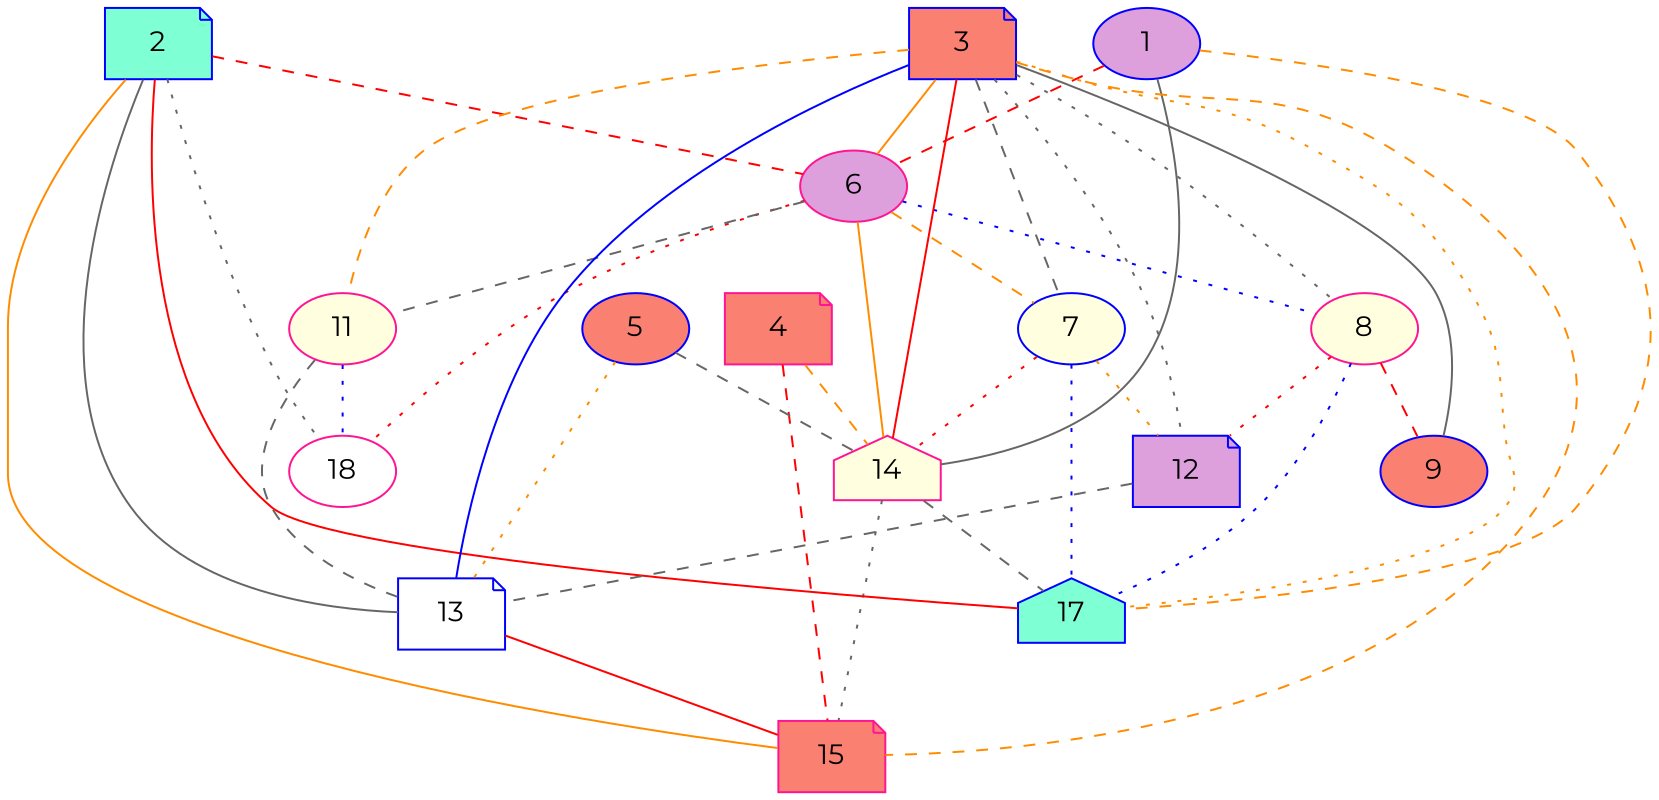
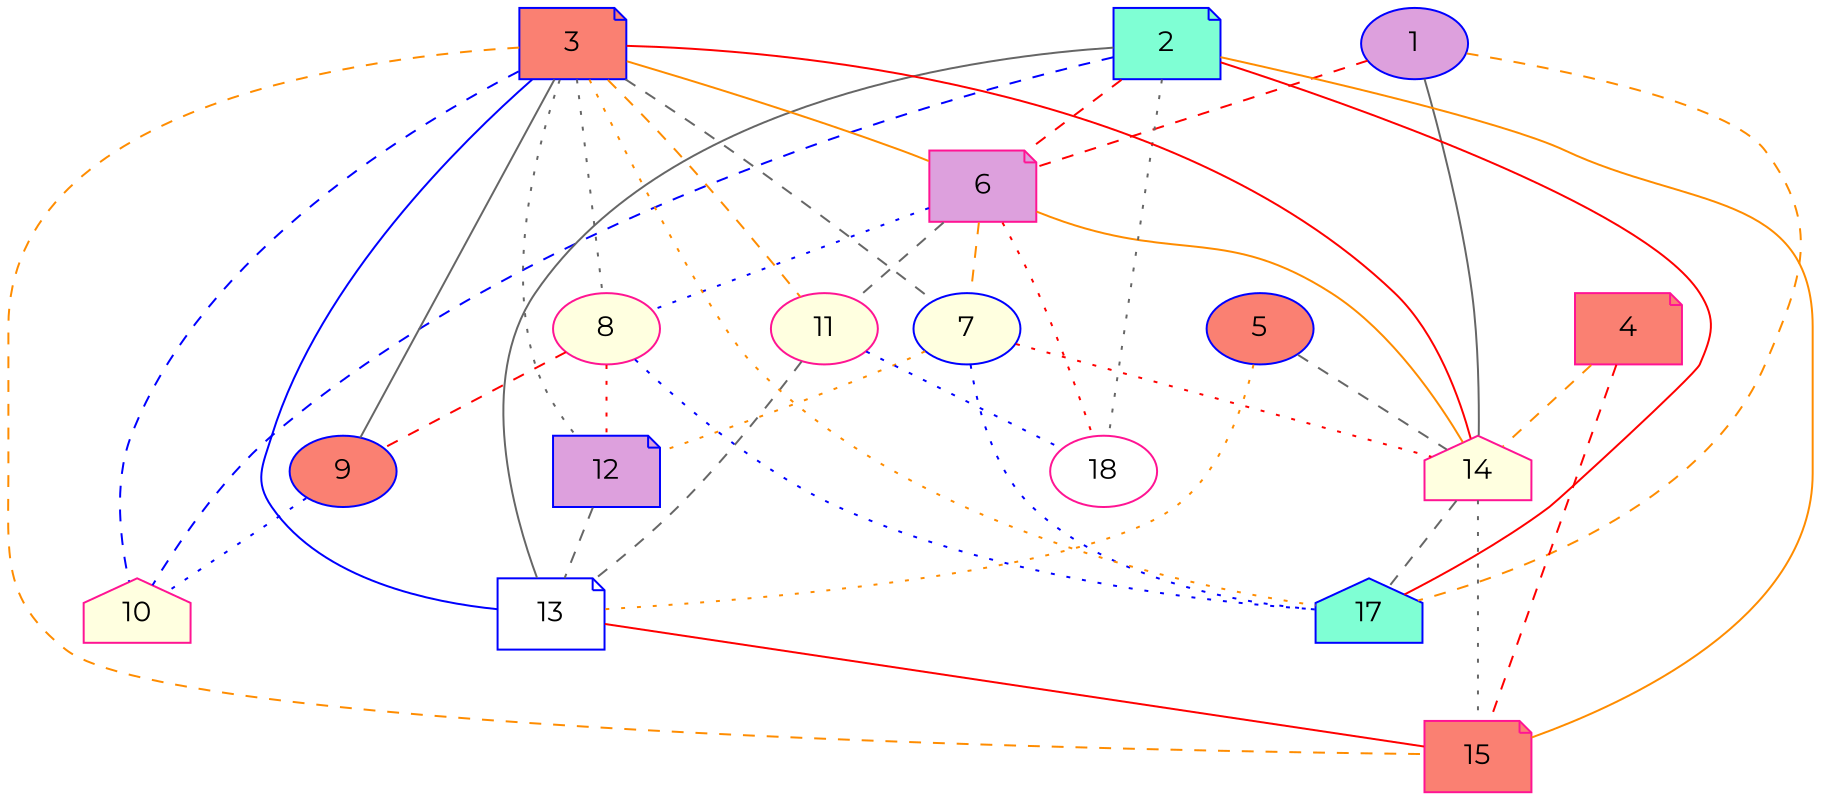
node "6": shape ellipse -> note
node "10": added
